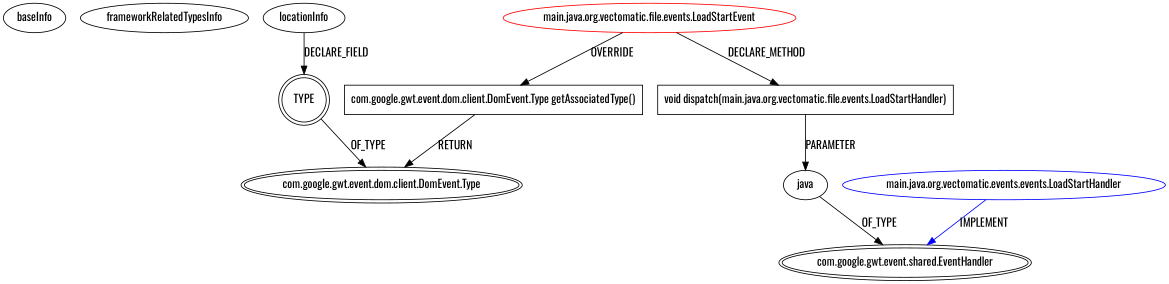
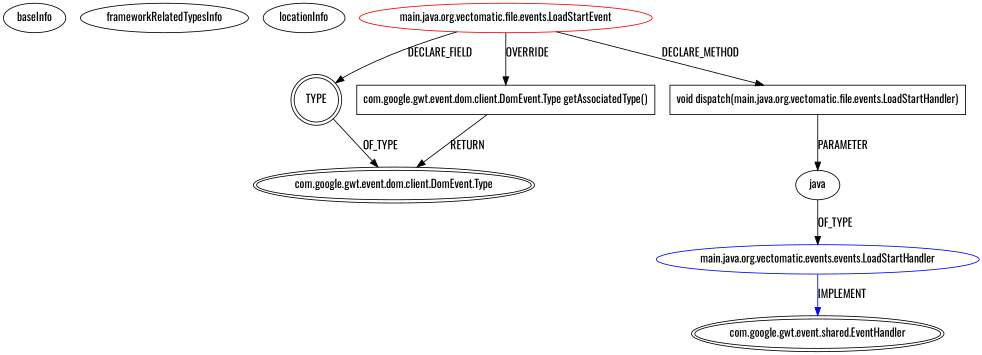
edge "locationInfo" -> "TYPE": now "main.java.org.vectomatic.file.events.LoadStartEvent" -> "TYPE"
edge "java" -> "com.google.gwt.event.shared.EventHandler": now "java" -> "main.java.org.vectomatic.events.events.LoadStartHandler"
